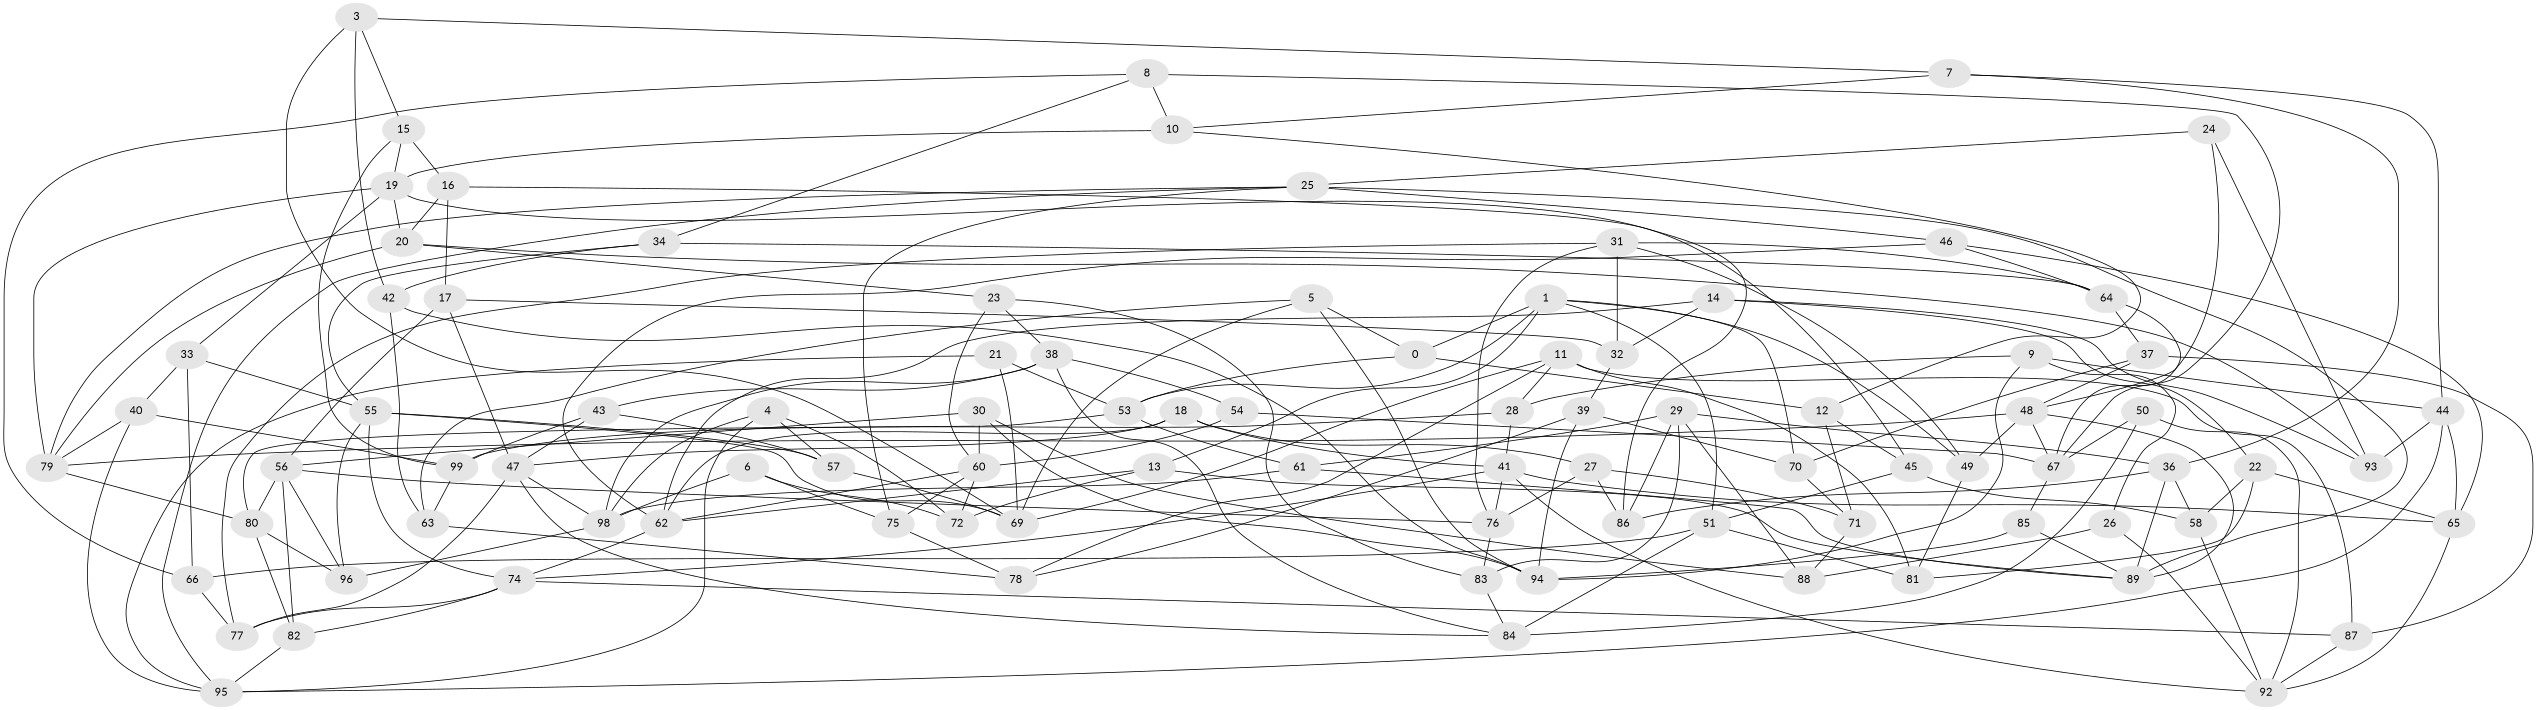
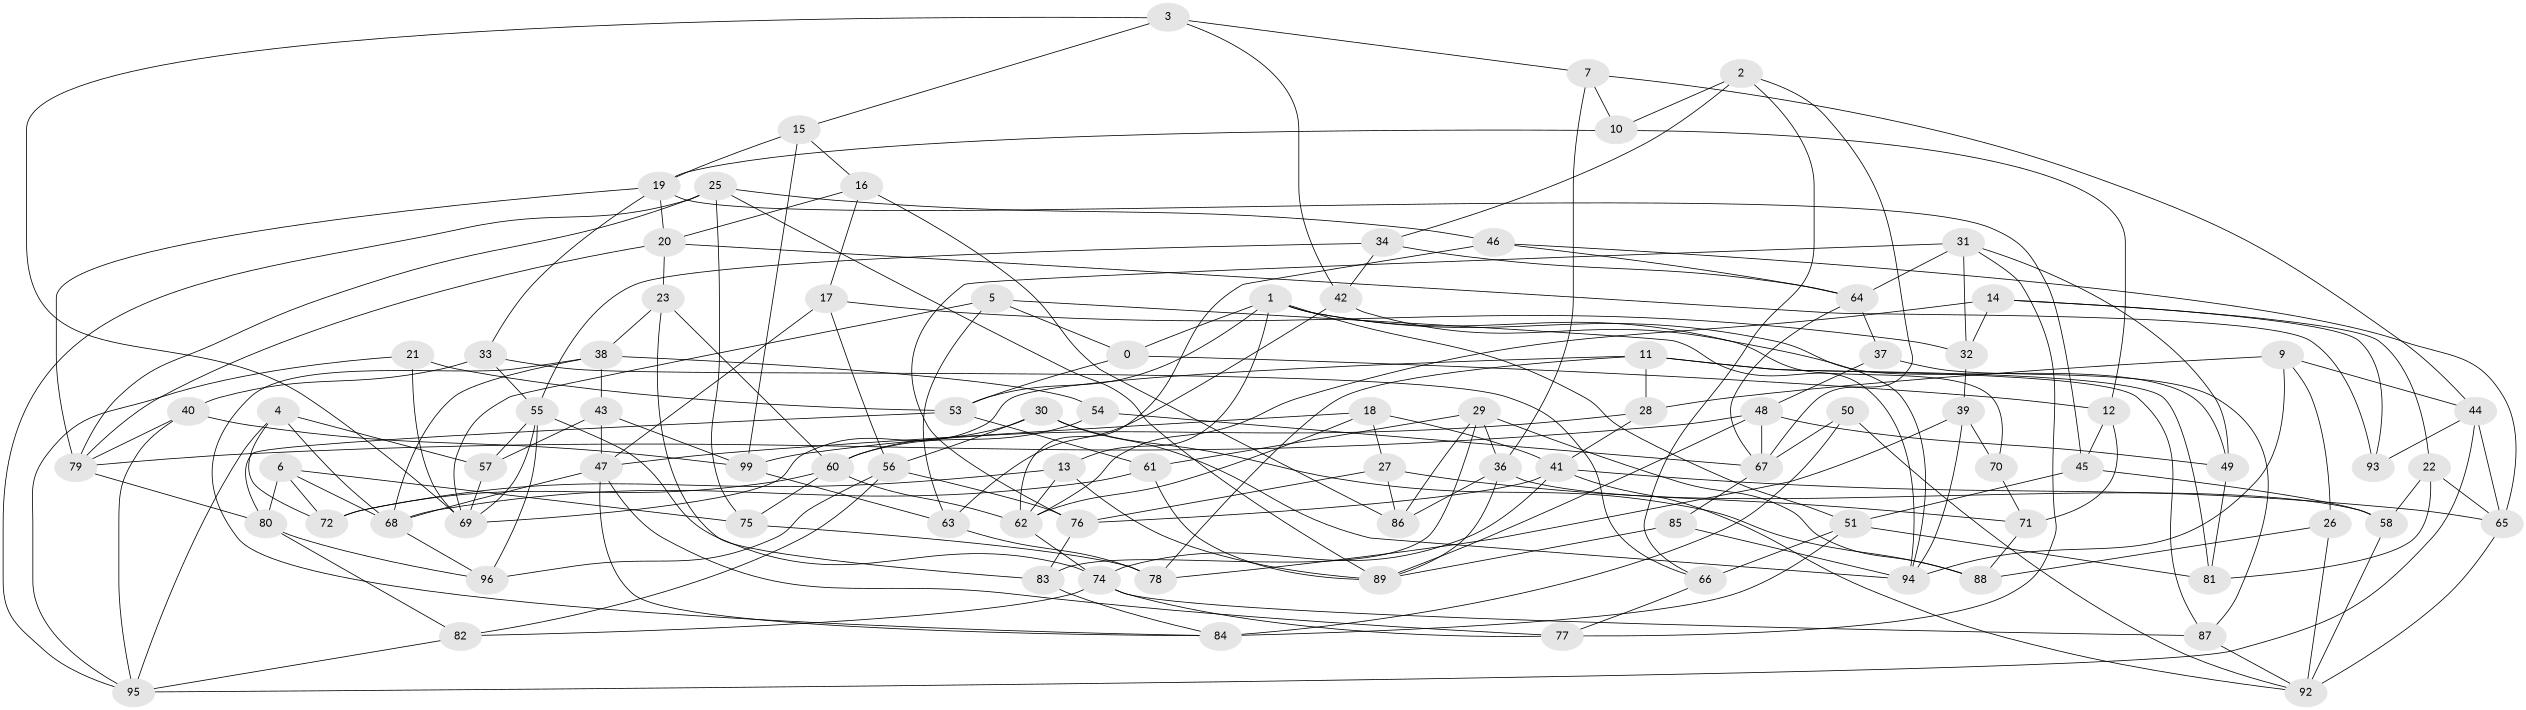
node "8": label "8" -> "2"
node "24": removed
edge "37" -- "70": removed
edge "56" -- "80": now "6" -- "80"
node "98": label "98" -> "68"
